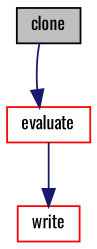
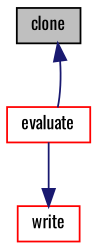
edge "clone" -> "evaluate": reversed
